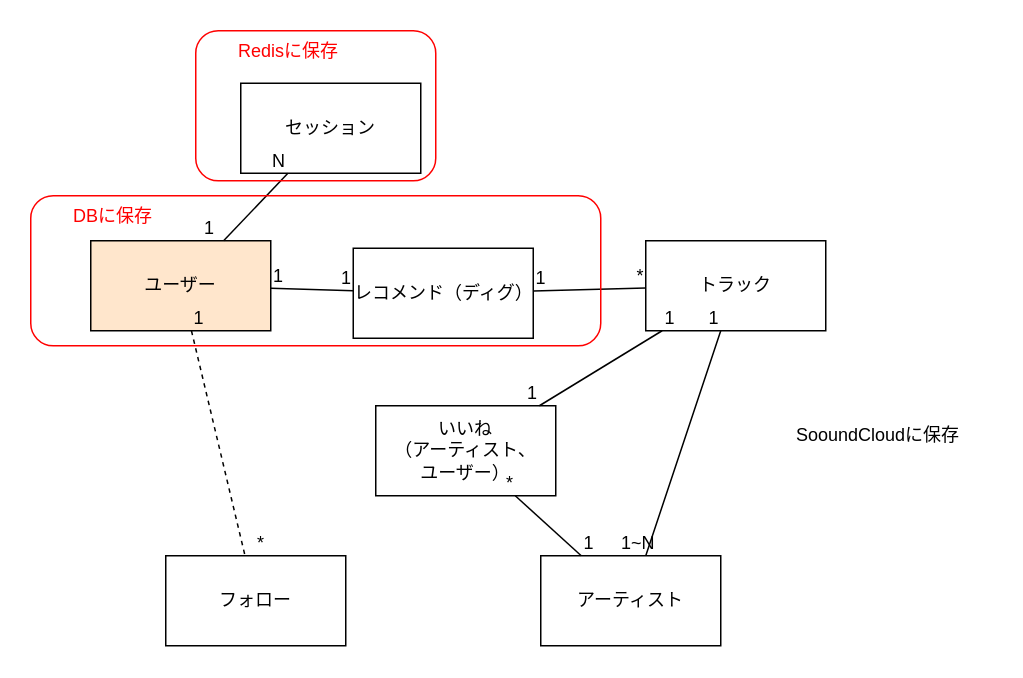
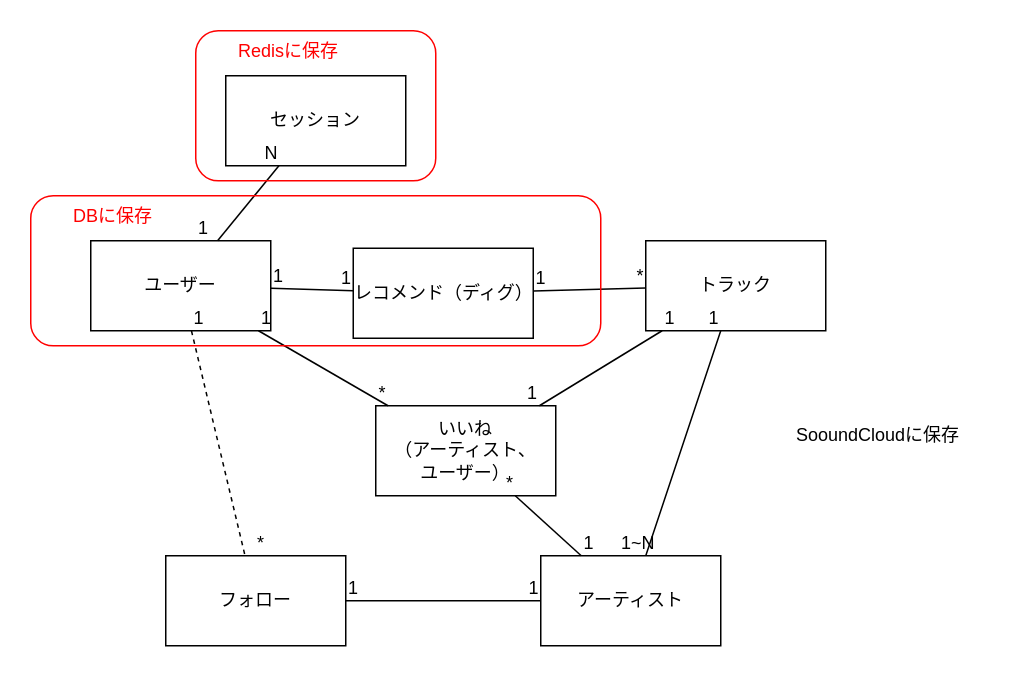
node "セッション": moved (331, 128) -> (316, 121)
node "ユーザー": fillcolor #ffe6cc -> #ffffff
edge "ユーザー" -- "いいね （アーティスト、 ユーザー）": added, labels "1", "*"
edge "フォロー" -- "アーティスト": added, labels "1", "1"
